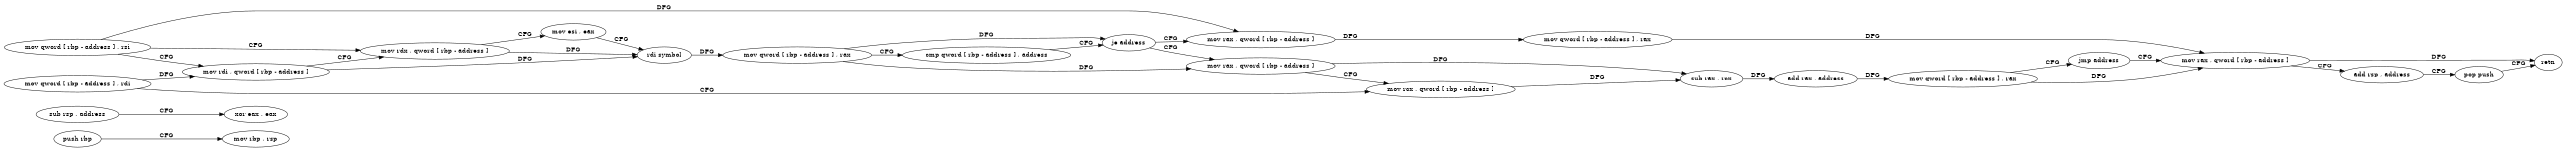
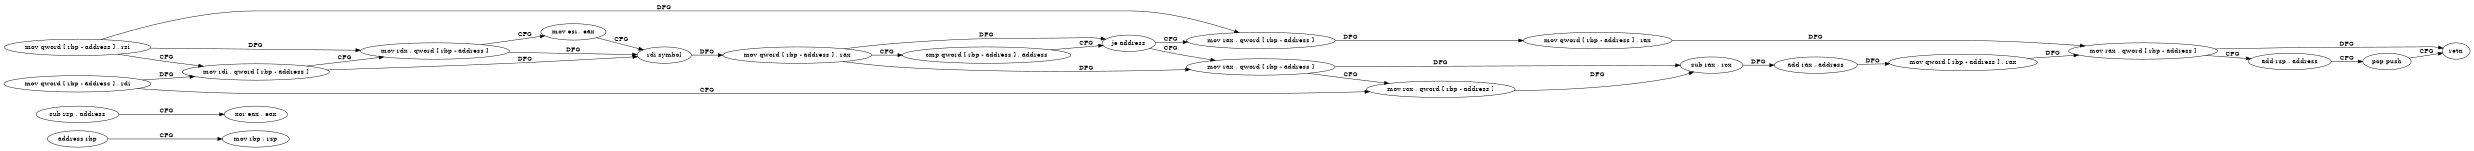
edge "mov qword [ rbp - address ] , rsi" -> "mov rdx , qword [ rbp - address ]": label "CFG" -> "DFG"
node "jmp address": removed
node "push rbp": label "push rbp" -> "address rbp"
